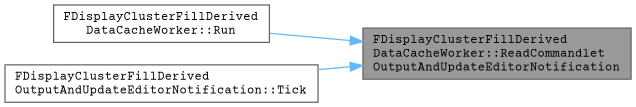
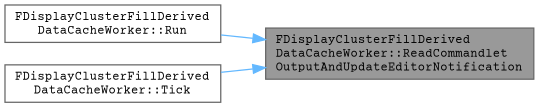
node "FDisplayClusterFillDerived OutputAndUpdateEditorNotification::Tick": label "FDisplayClusterFillDerived OutputAndUpdateEditorNotification::Tick" -> "FDisplayClusterFillDerived DataCacheWorker::Tick"
